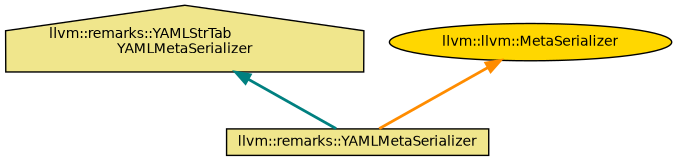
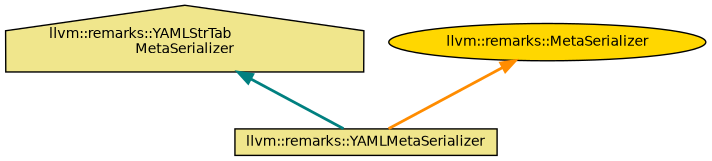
node "llvm::remarks::YAMLStrTab YAMLMetaSerializer": label "llvm::remarks::YAMLStrTab YAMLMetaSerializer" -> "llvm::remarks::YAMLStrTab MetaSerializer"
node "llvm::llvm::MetaSerializer": label "llvm::llvm::MetaSerializer" -> "llvm::remarks::MetaSerializer"
